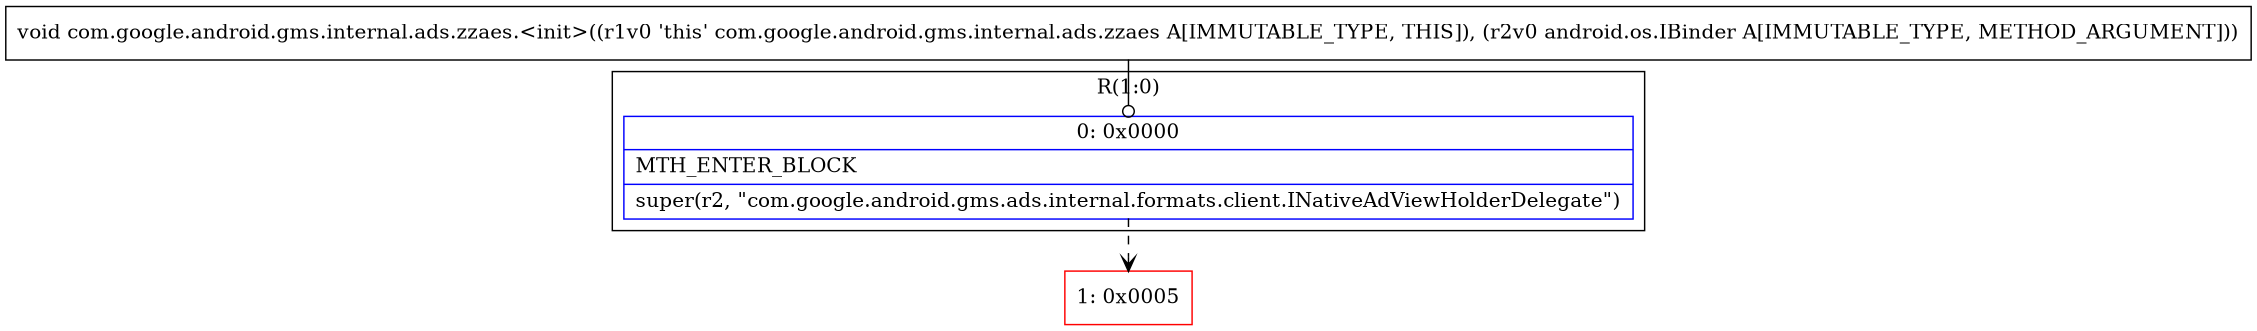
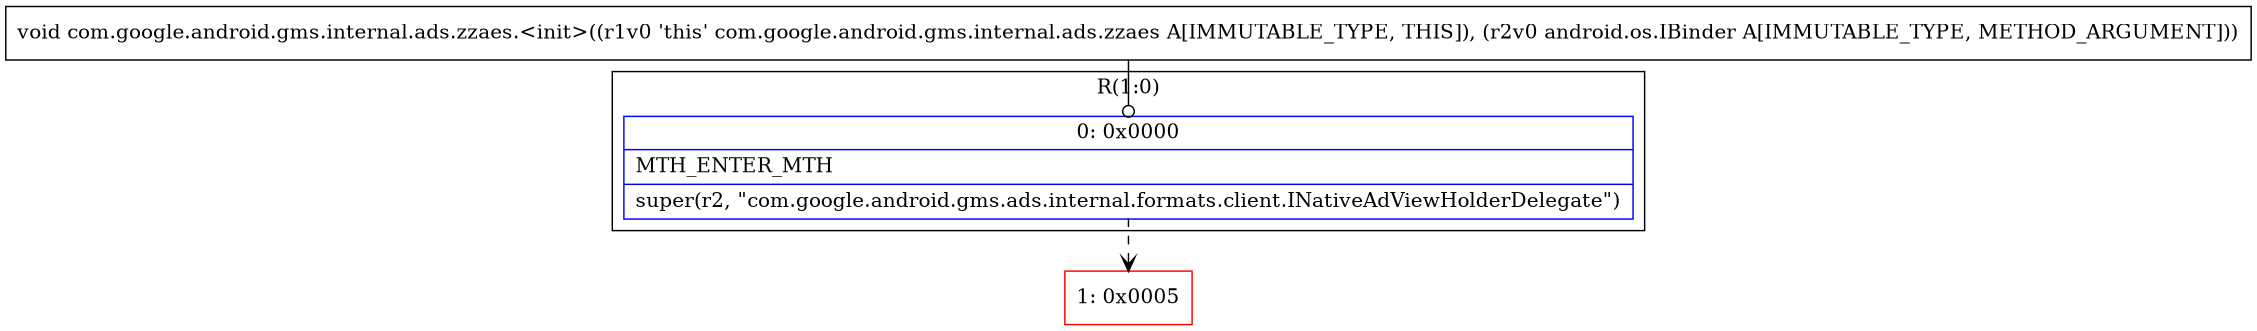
node "0: 0x0000": text "MTH_ENTER_BLOCK" -> "MTH_ENTER_MTH"
